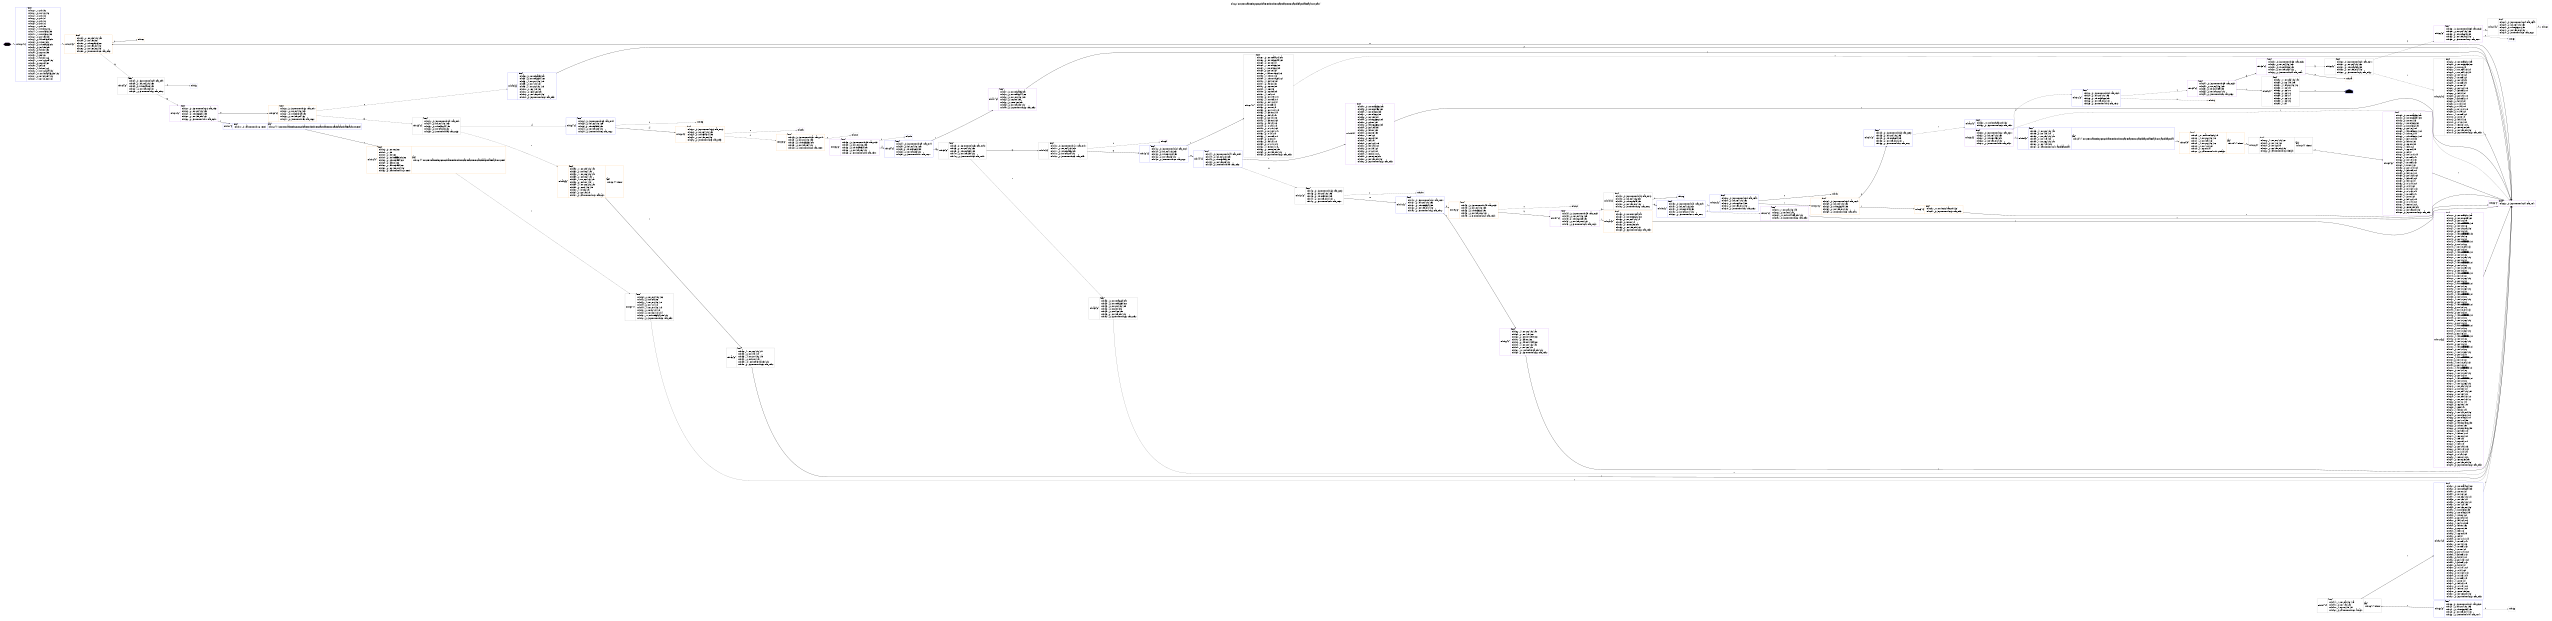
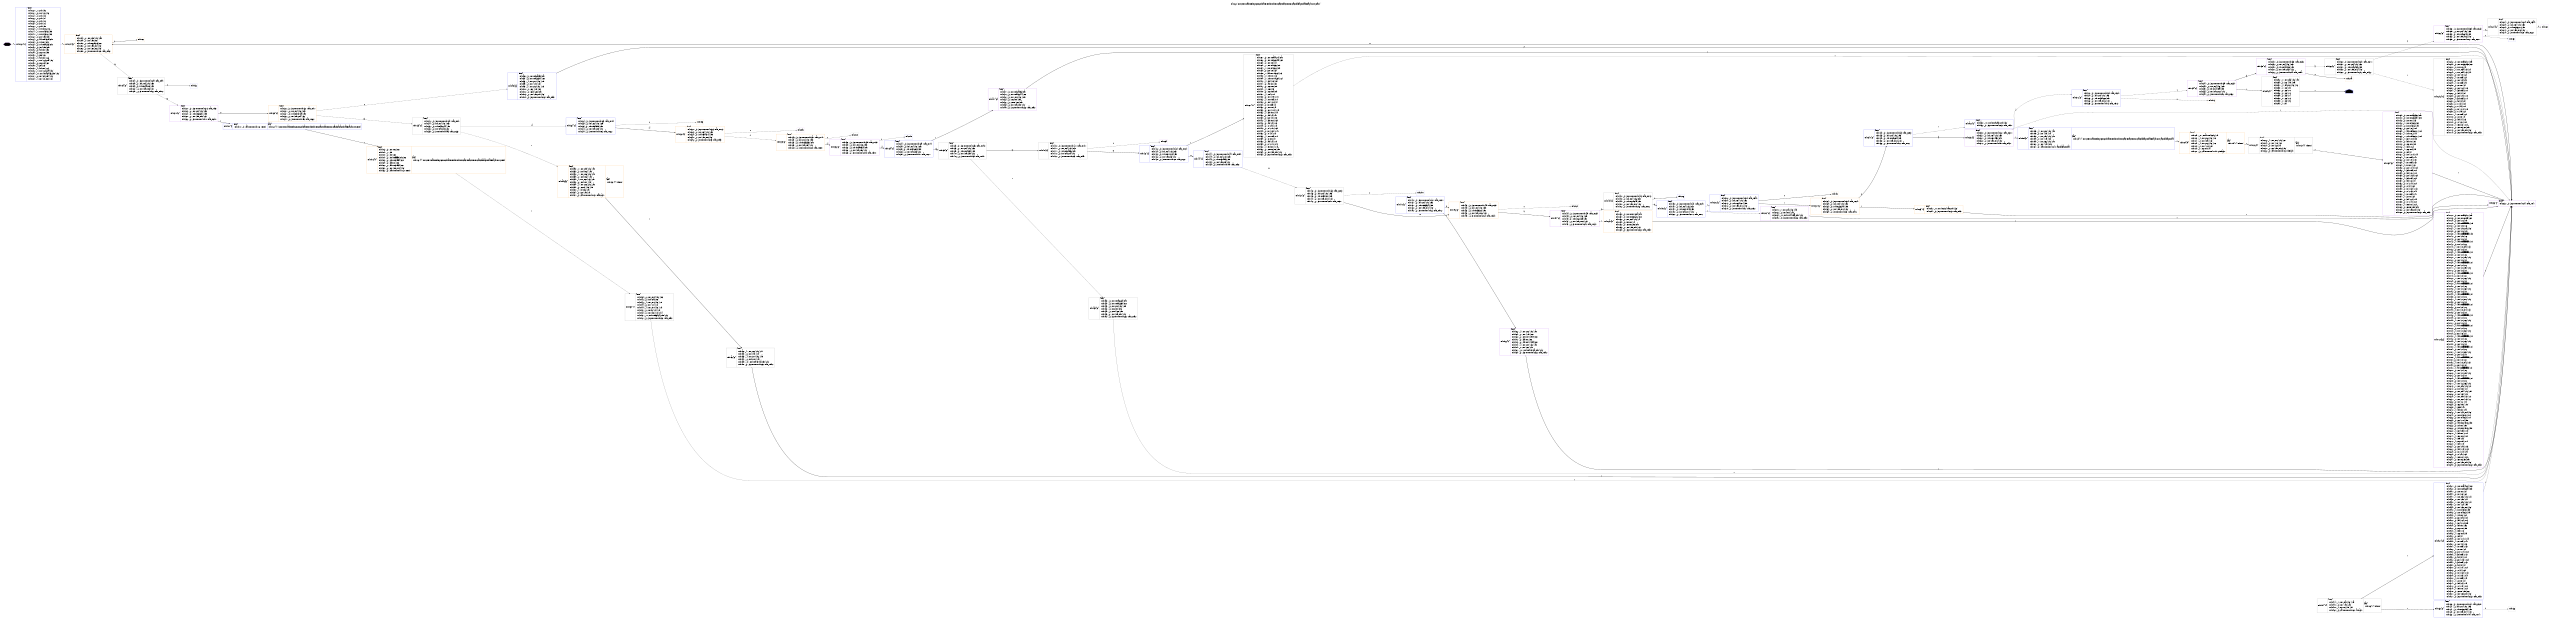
node "0x401b90 [91]": removed
edge "0x401540 [28]" -> "0x40155c [28]": added, label "5"
edge "0x40139c [28]" -> "0x4013b8 [28]": added, label "14"
edge "0x4016b6 [106]" -> "0x402232 [5]": removed, label "1"
edge "0x401460 [28]" -> "0x40147c [28]": now "0x401460 [28]" -> "0x401498 [28]"
edge "0x4014b4 [28]" -> "0x4018a2 [30]": reversed
edge "0x40163c [28]" -> "0x401974 [19]": reversed
